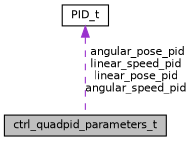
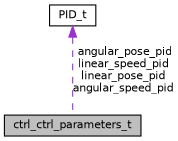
node "ctrl_quadpid_parameters_t": label "ctrl_quadpid_parameters_t" -> "ctrl_ctrl_parameters_t"
